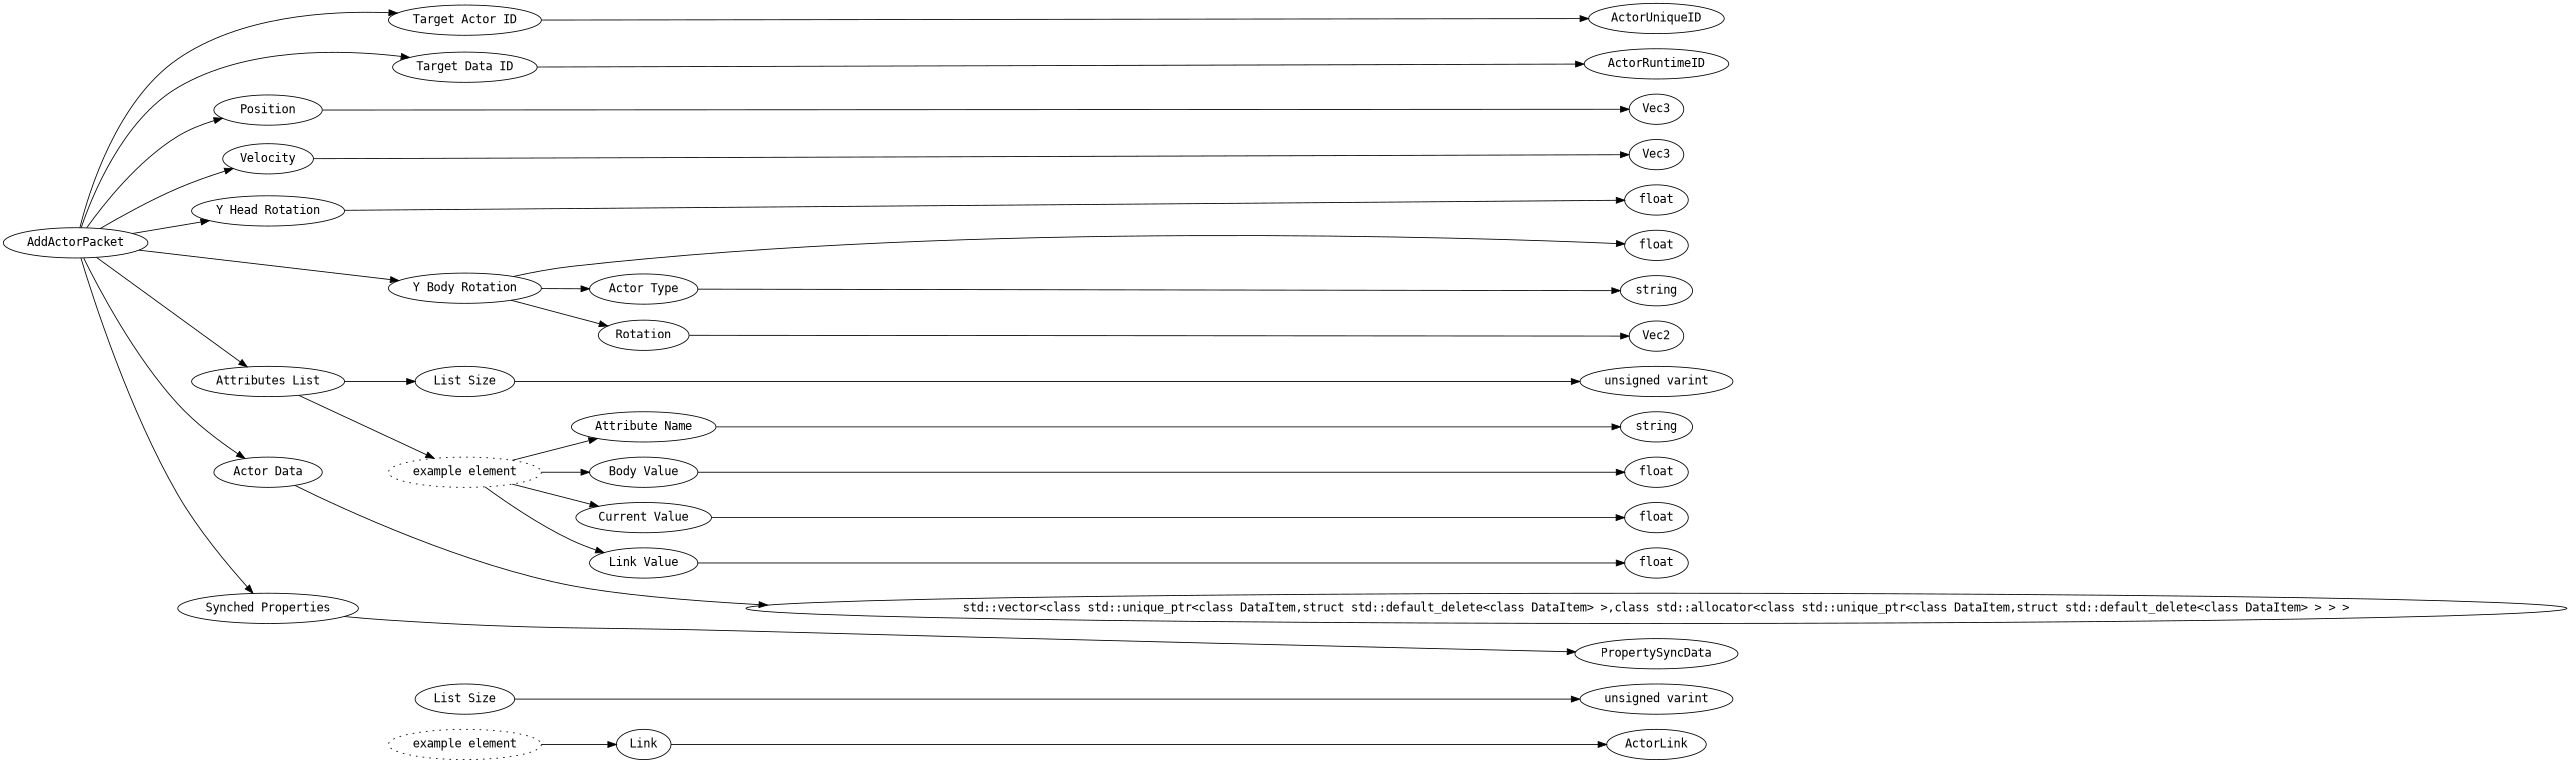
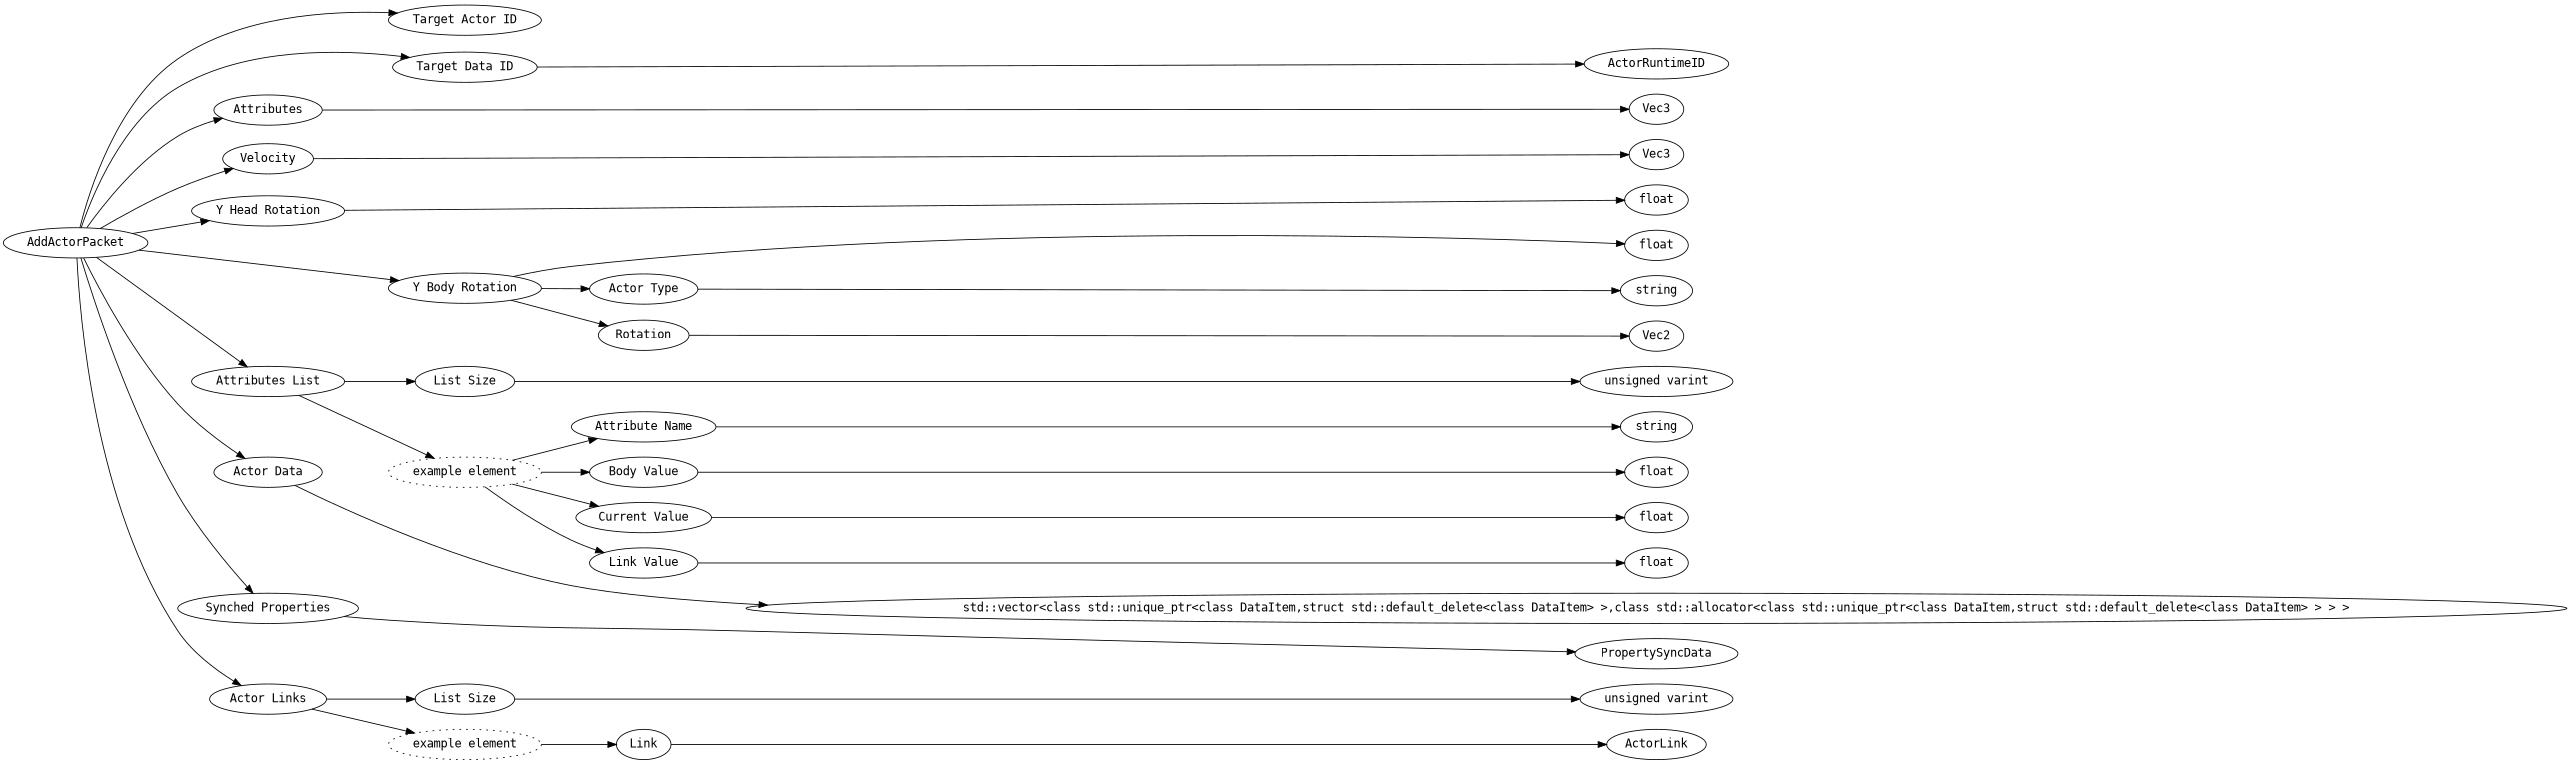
node "ActorUniqueID": removed
node "Position": label "Position" -> "Attributes"
node "Actor Links": added
